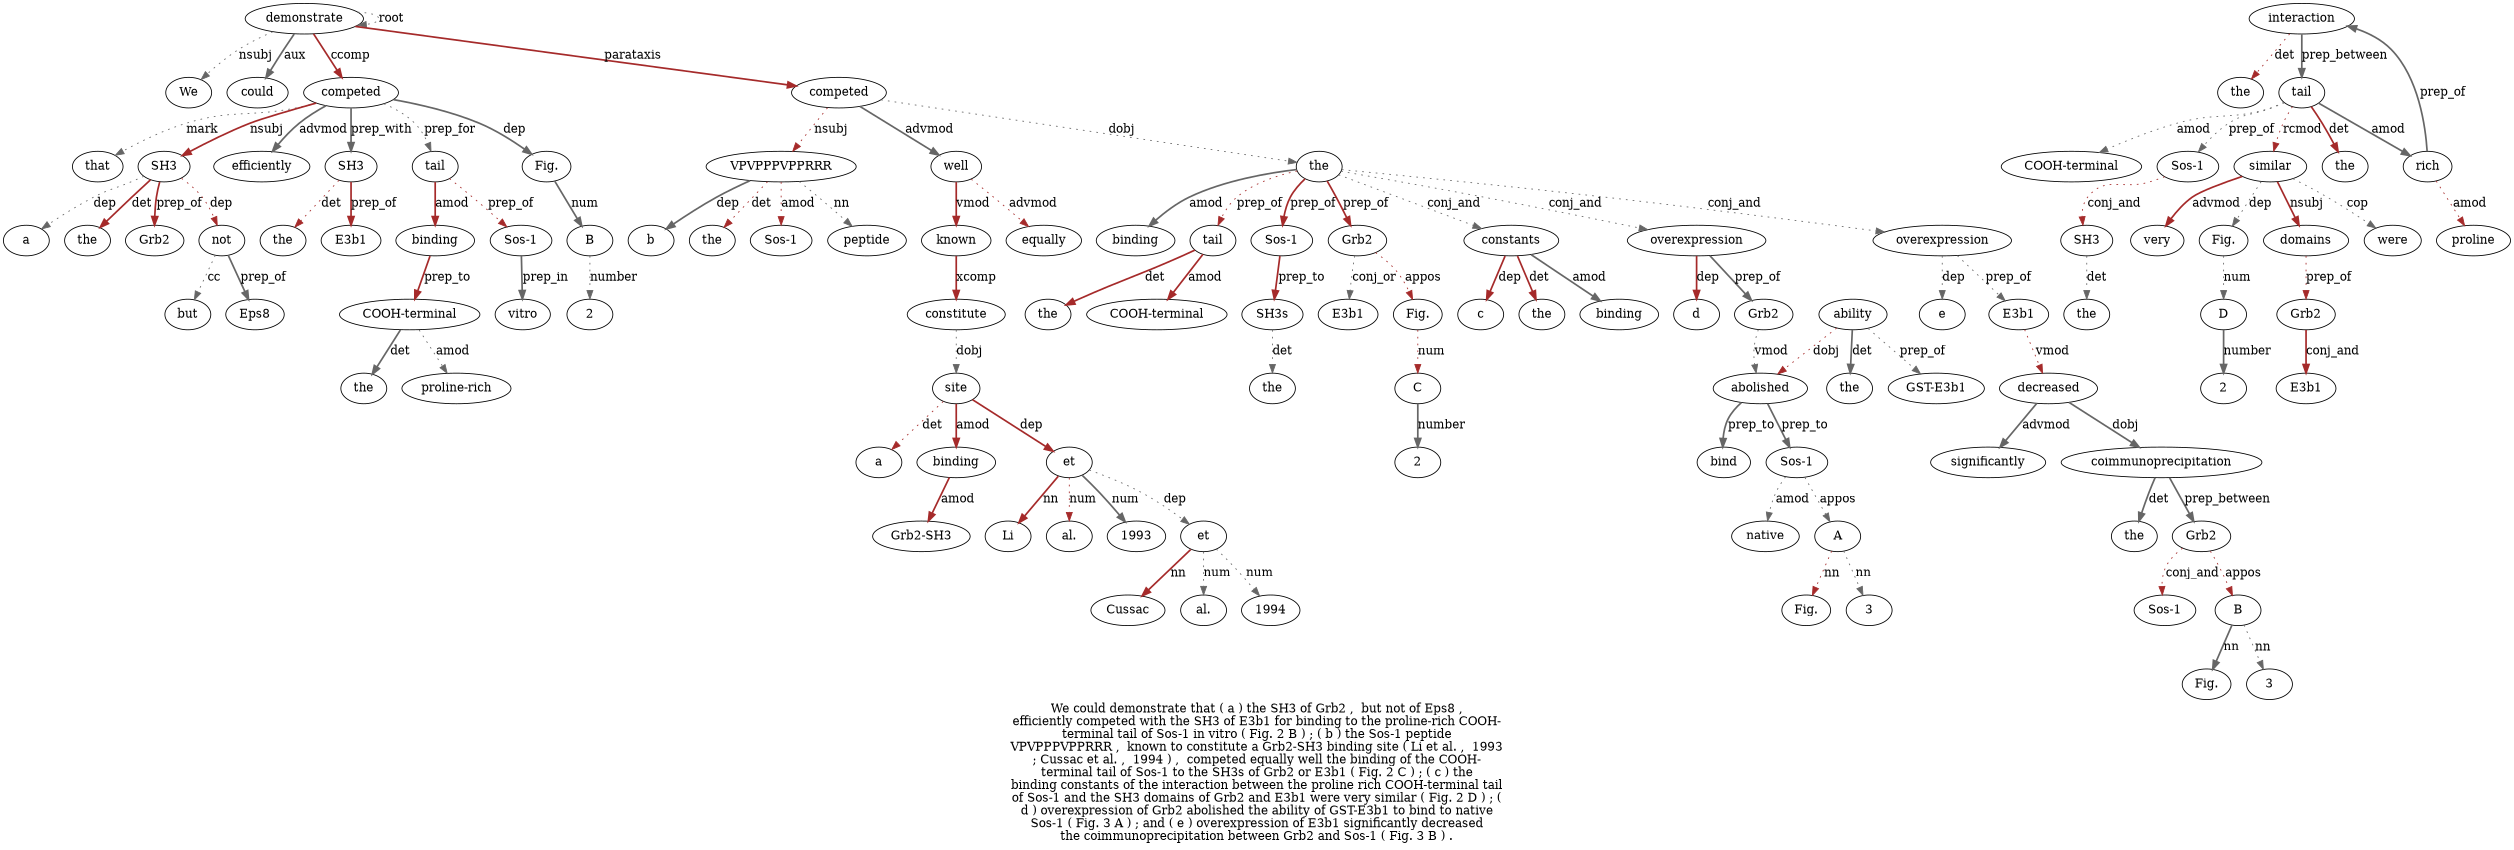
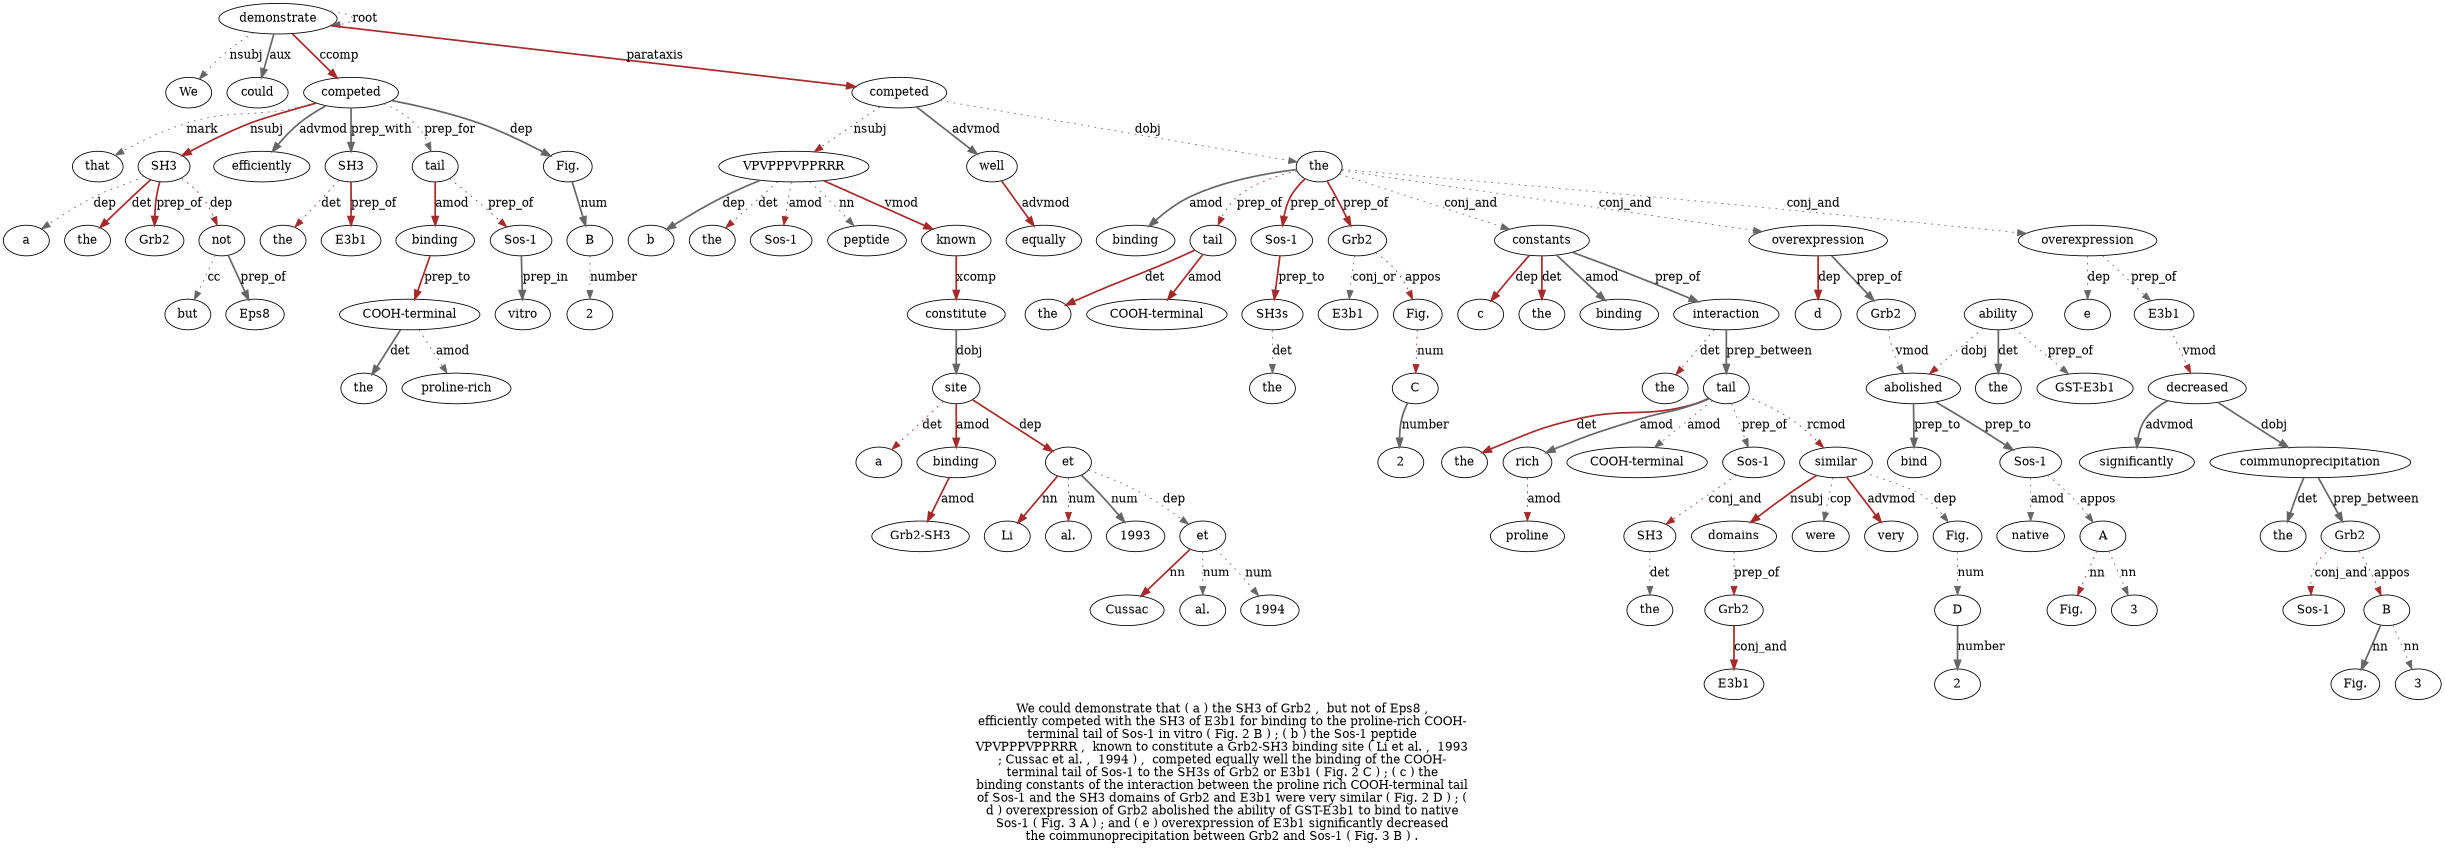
edge "rich" -> "interaction": now "constants" -> "interaction"
edge "well" -> "known": now "VPVPPPVPPRRR" -> "known"
edge "well" -> "equally": style dotted -> bold
edge "constitute" -> "site": style dotted -> bold
